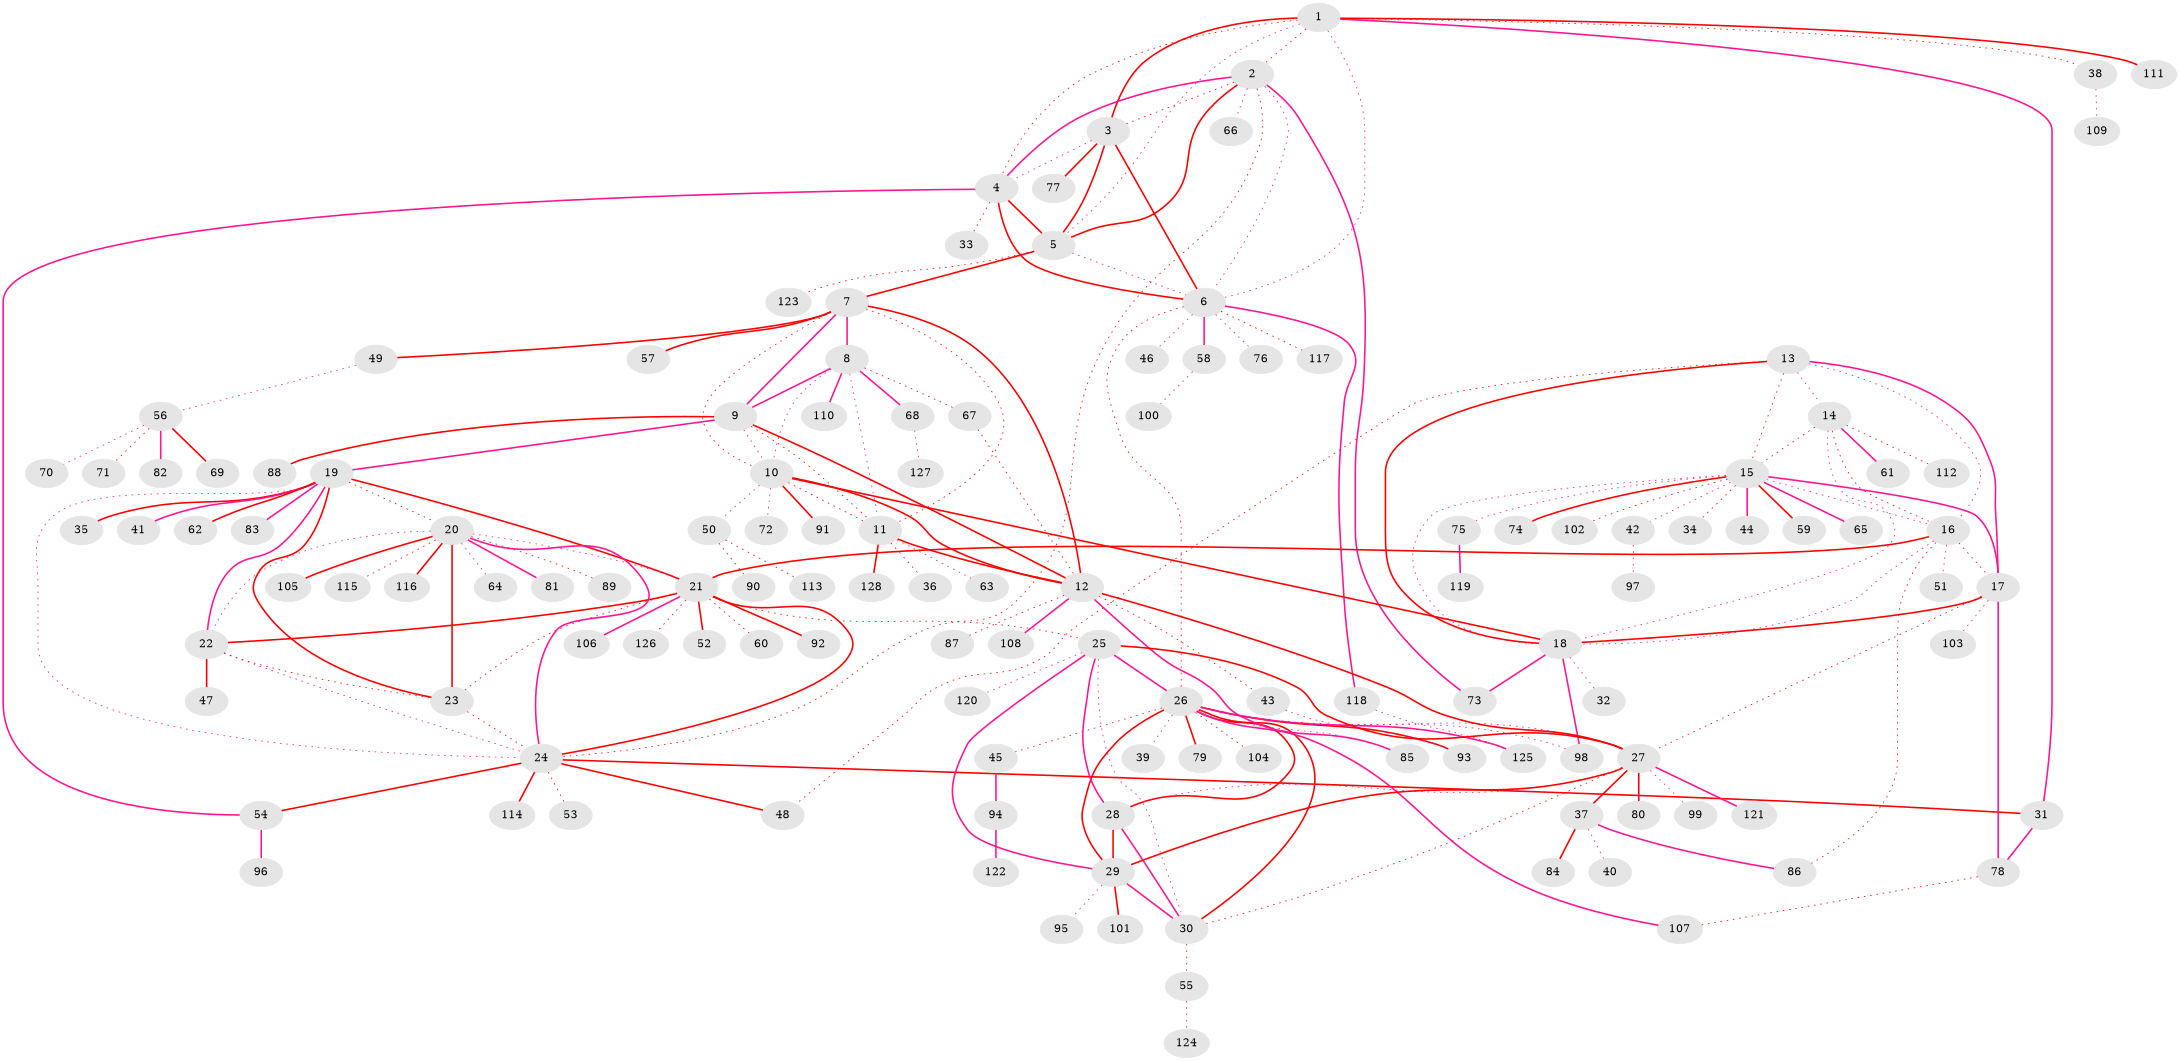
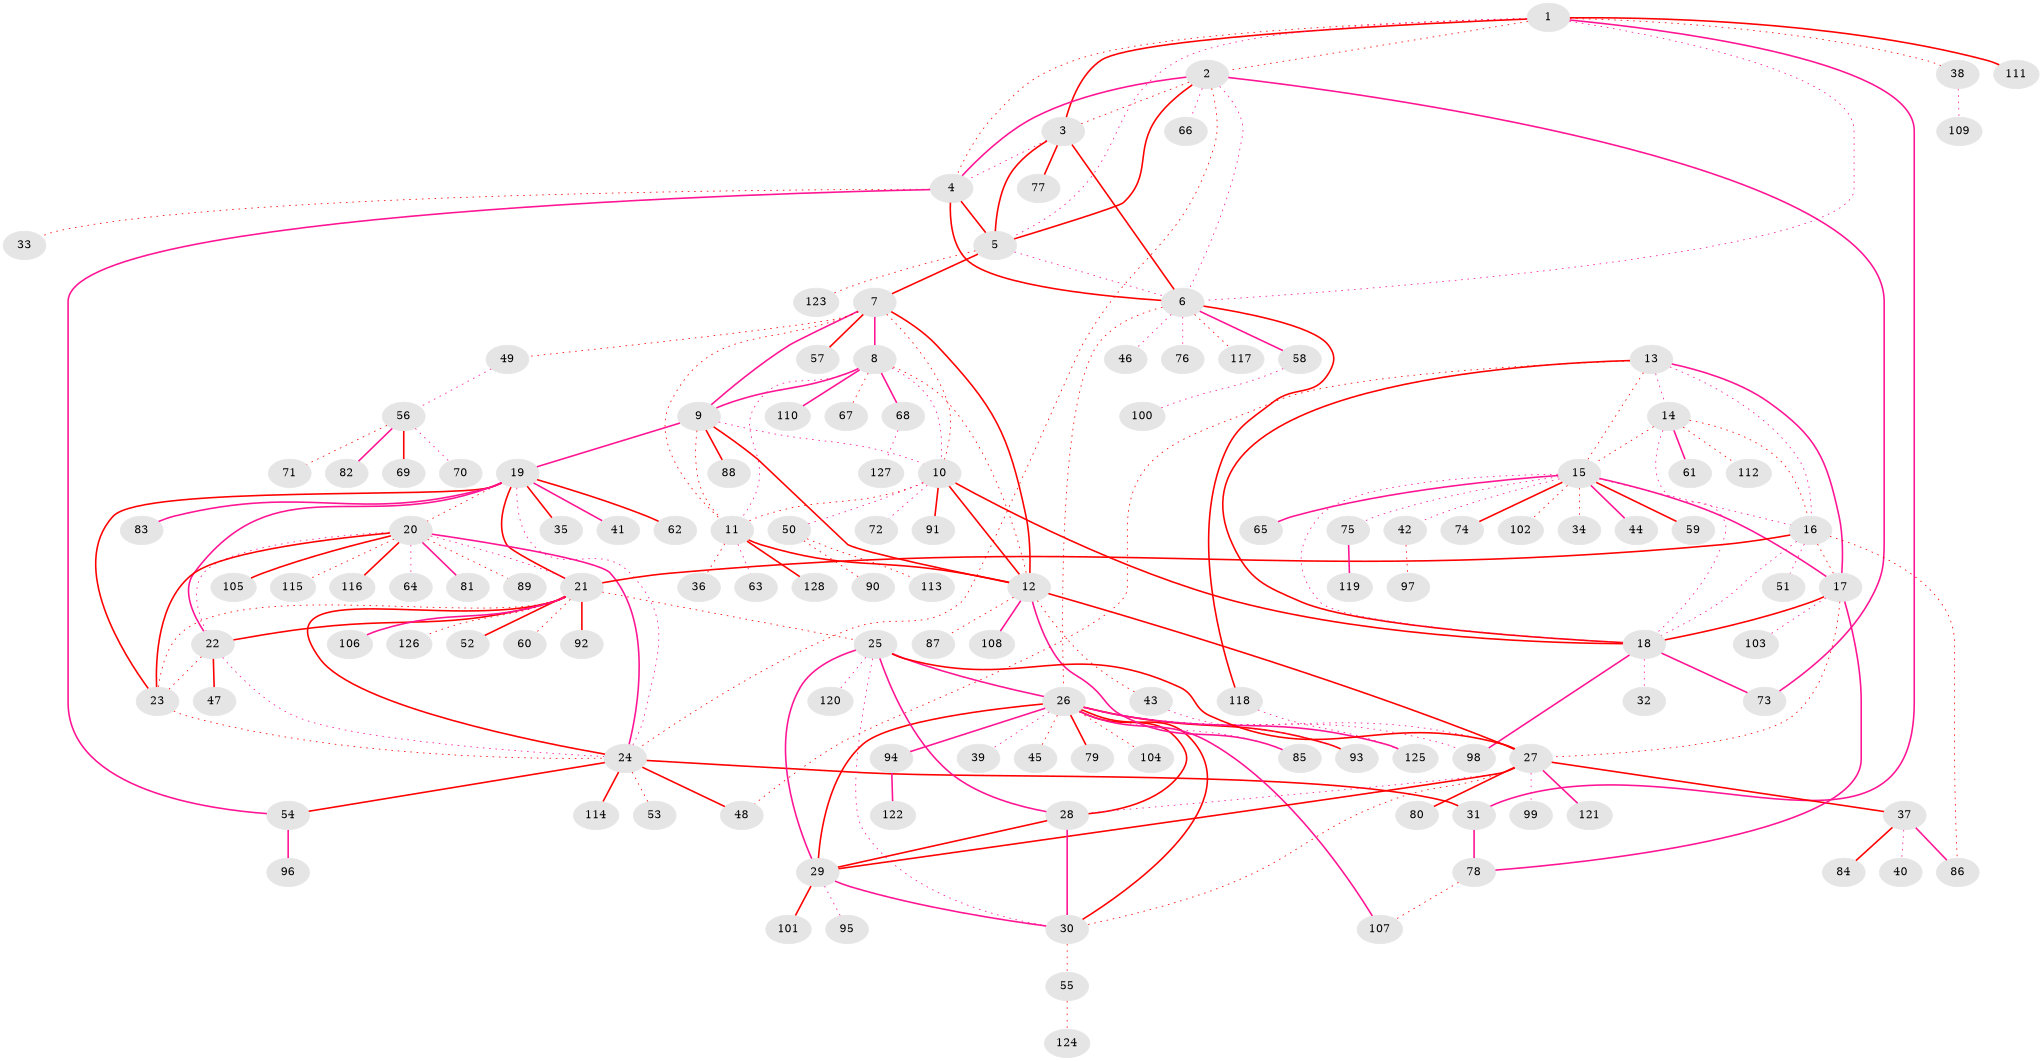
edge "7" -- "49": style bold -> dotted
edge "6" -- "118": color deeppink -> red
edge "67" -- "12": now "8" -- "12"
edge "45" -- "94": now "26" -- "94"
